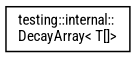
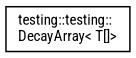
node "testing::internal:: DecayArray< T[]>": label "testing::internal:: DecayArray< T[]>" -> "testing::testing:: DecayArray< T[]>"
